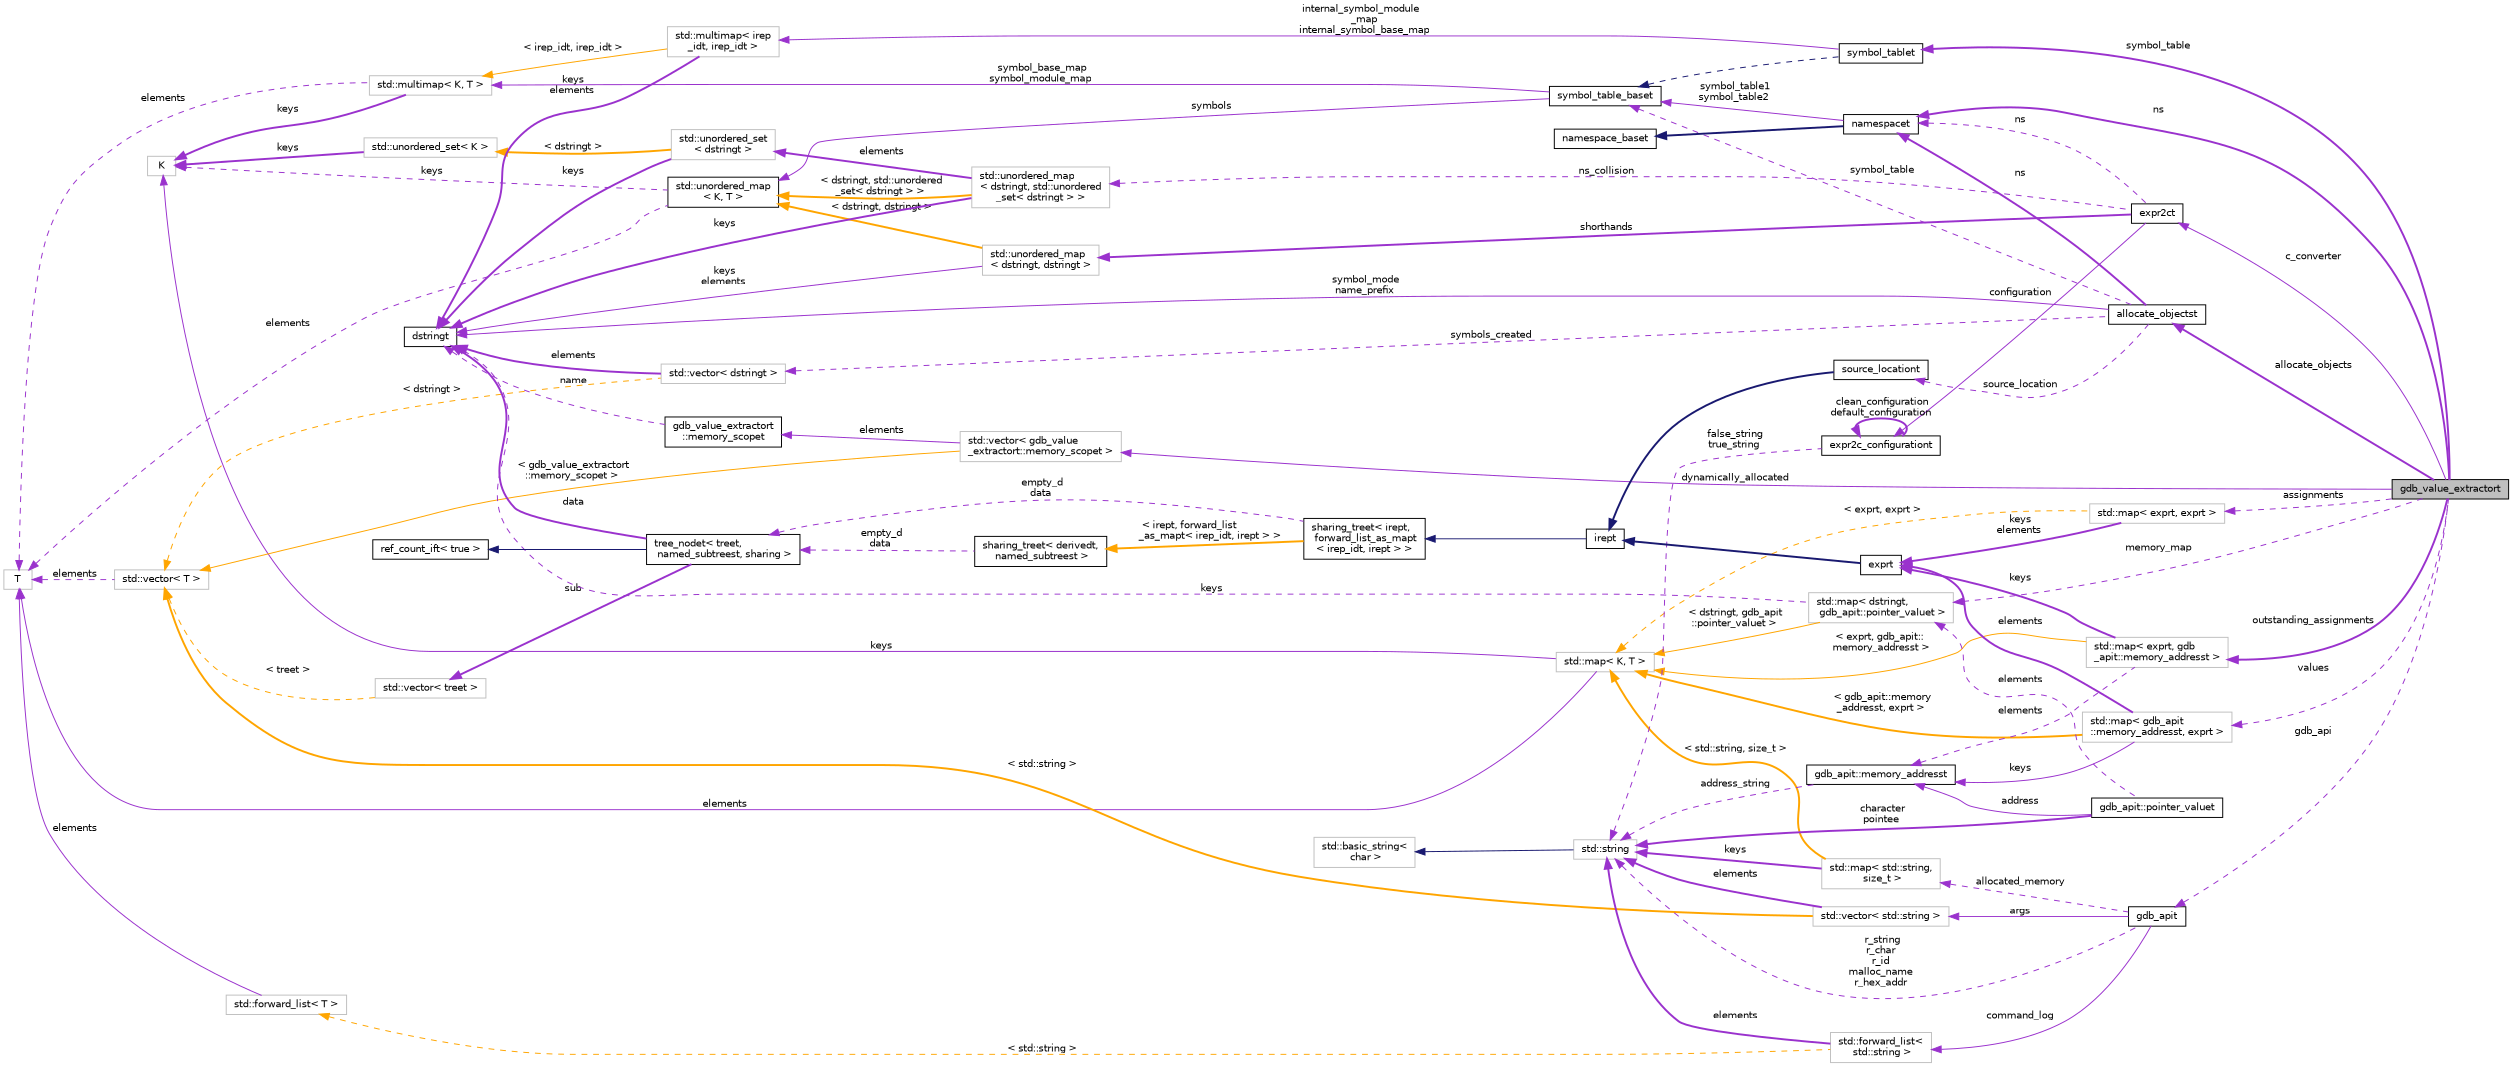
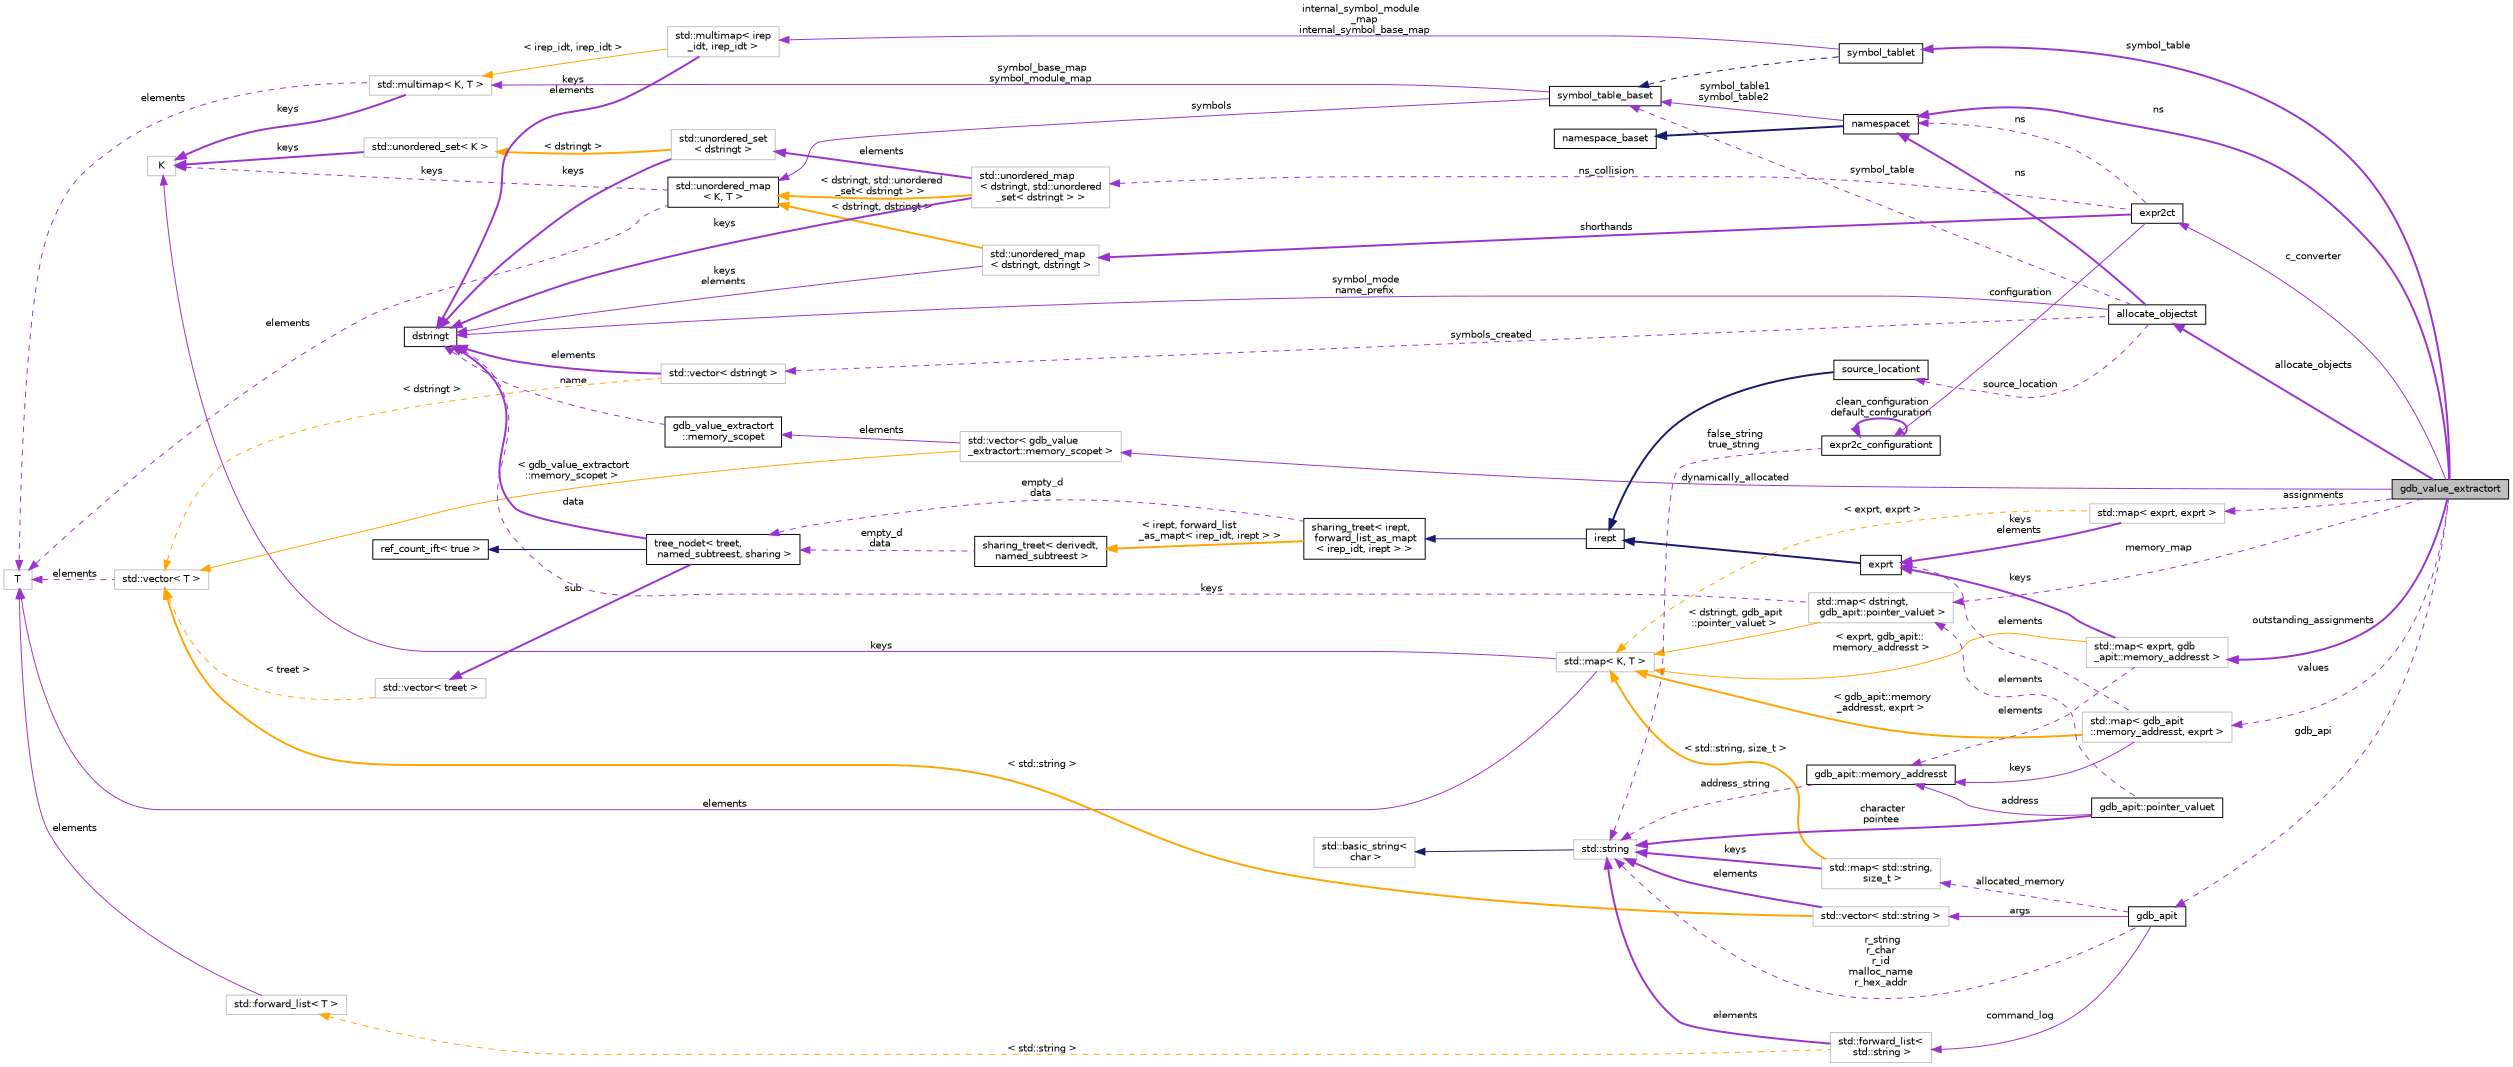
edge "std::map< gdb_apit ::memory_addresst, exprt >" -> "exprt": style bold -> dashed
